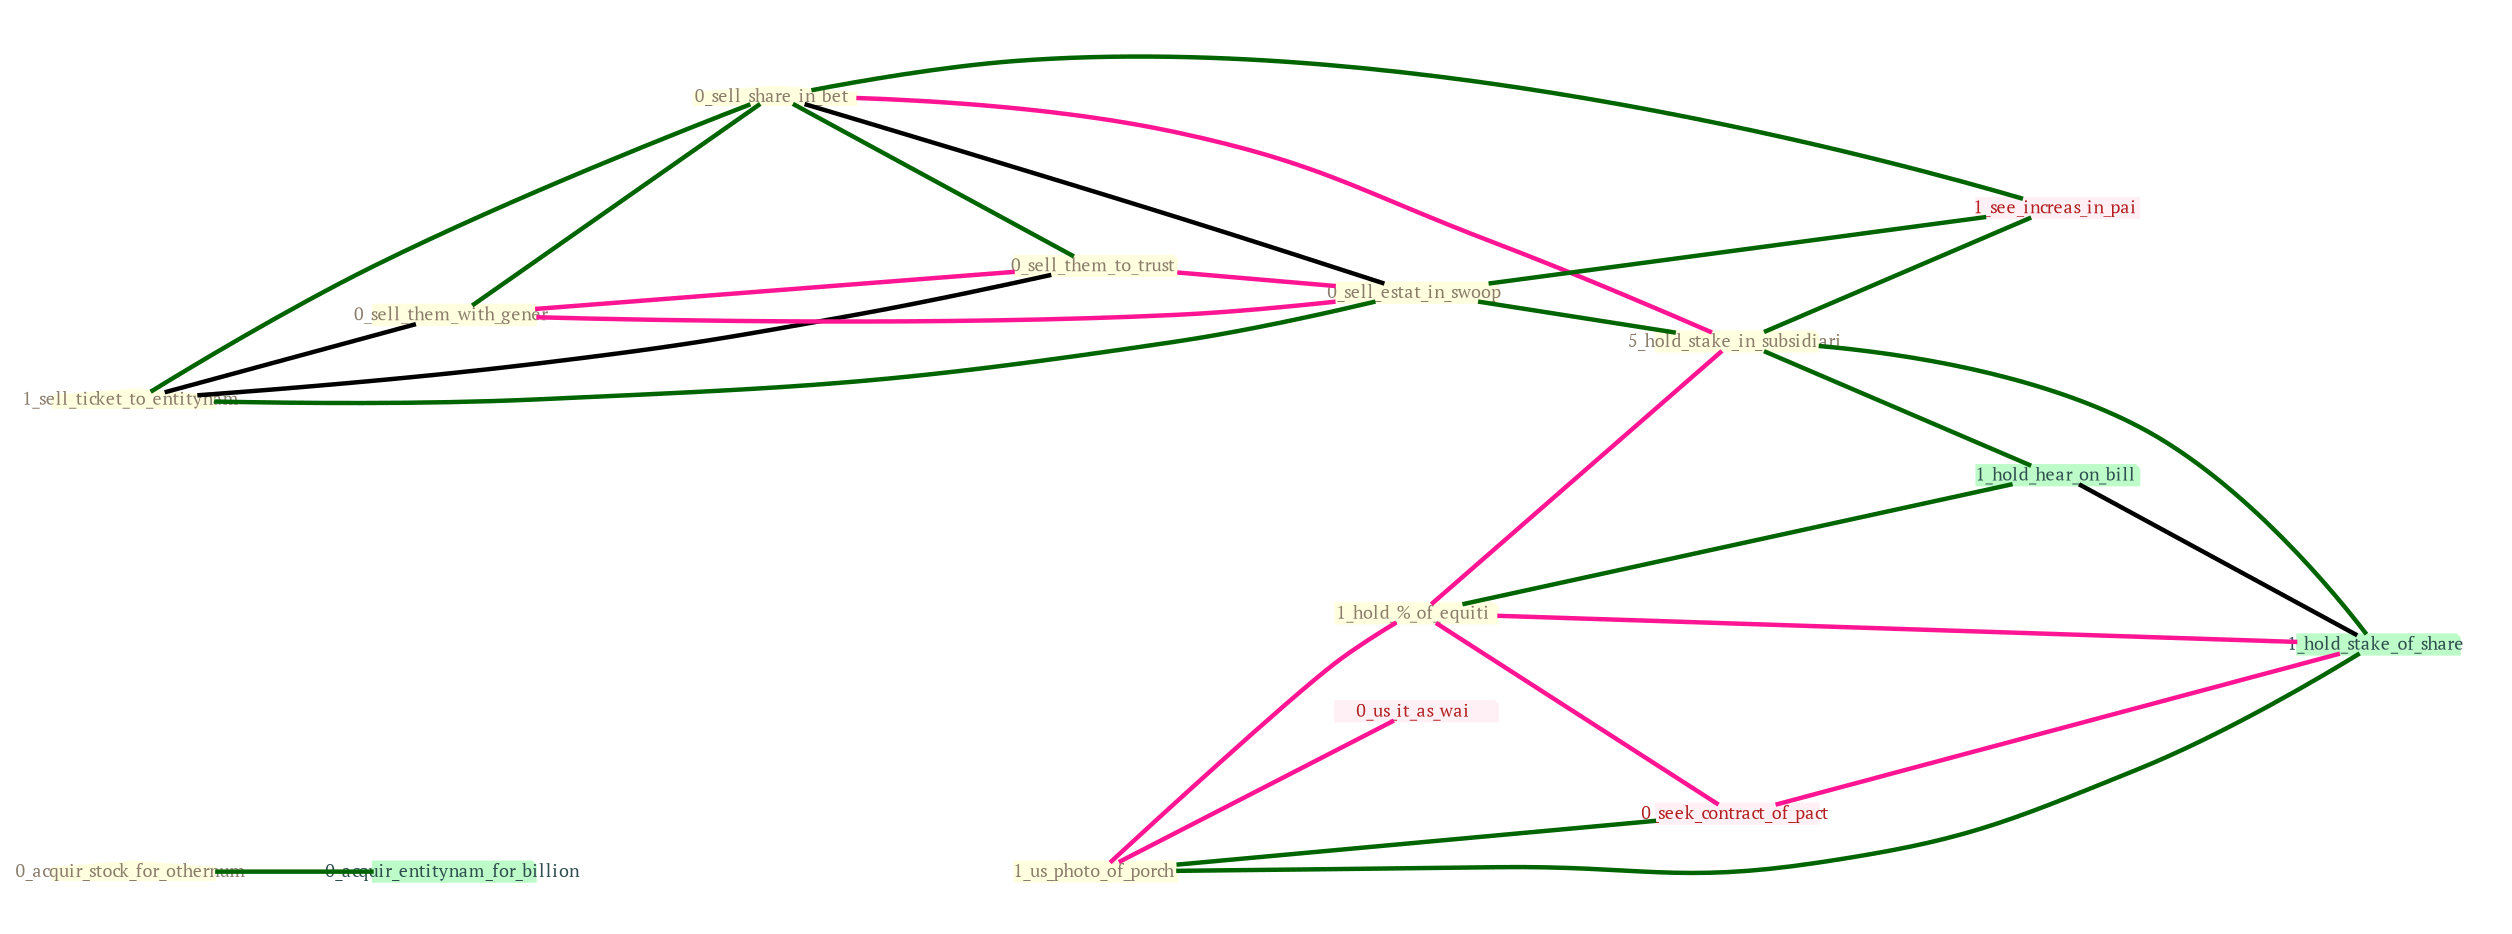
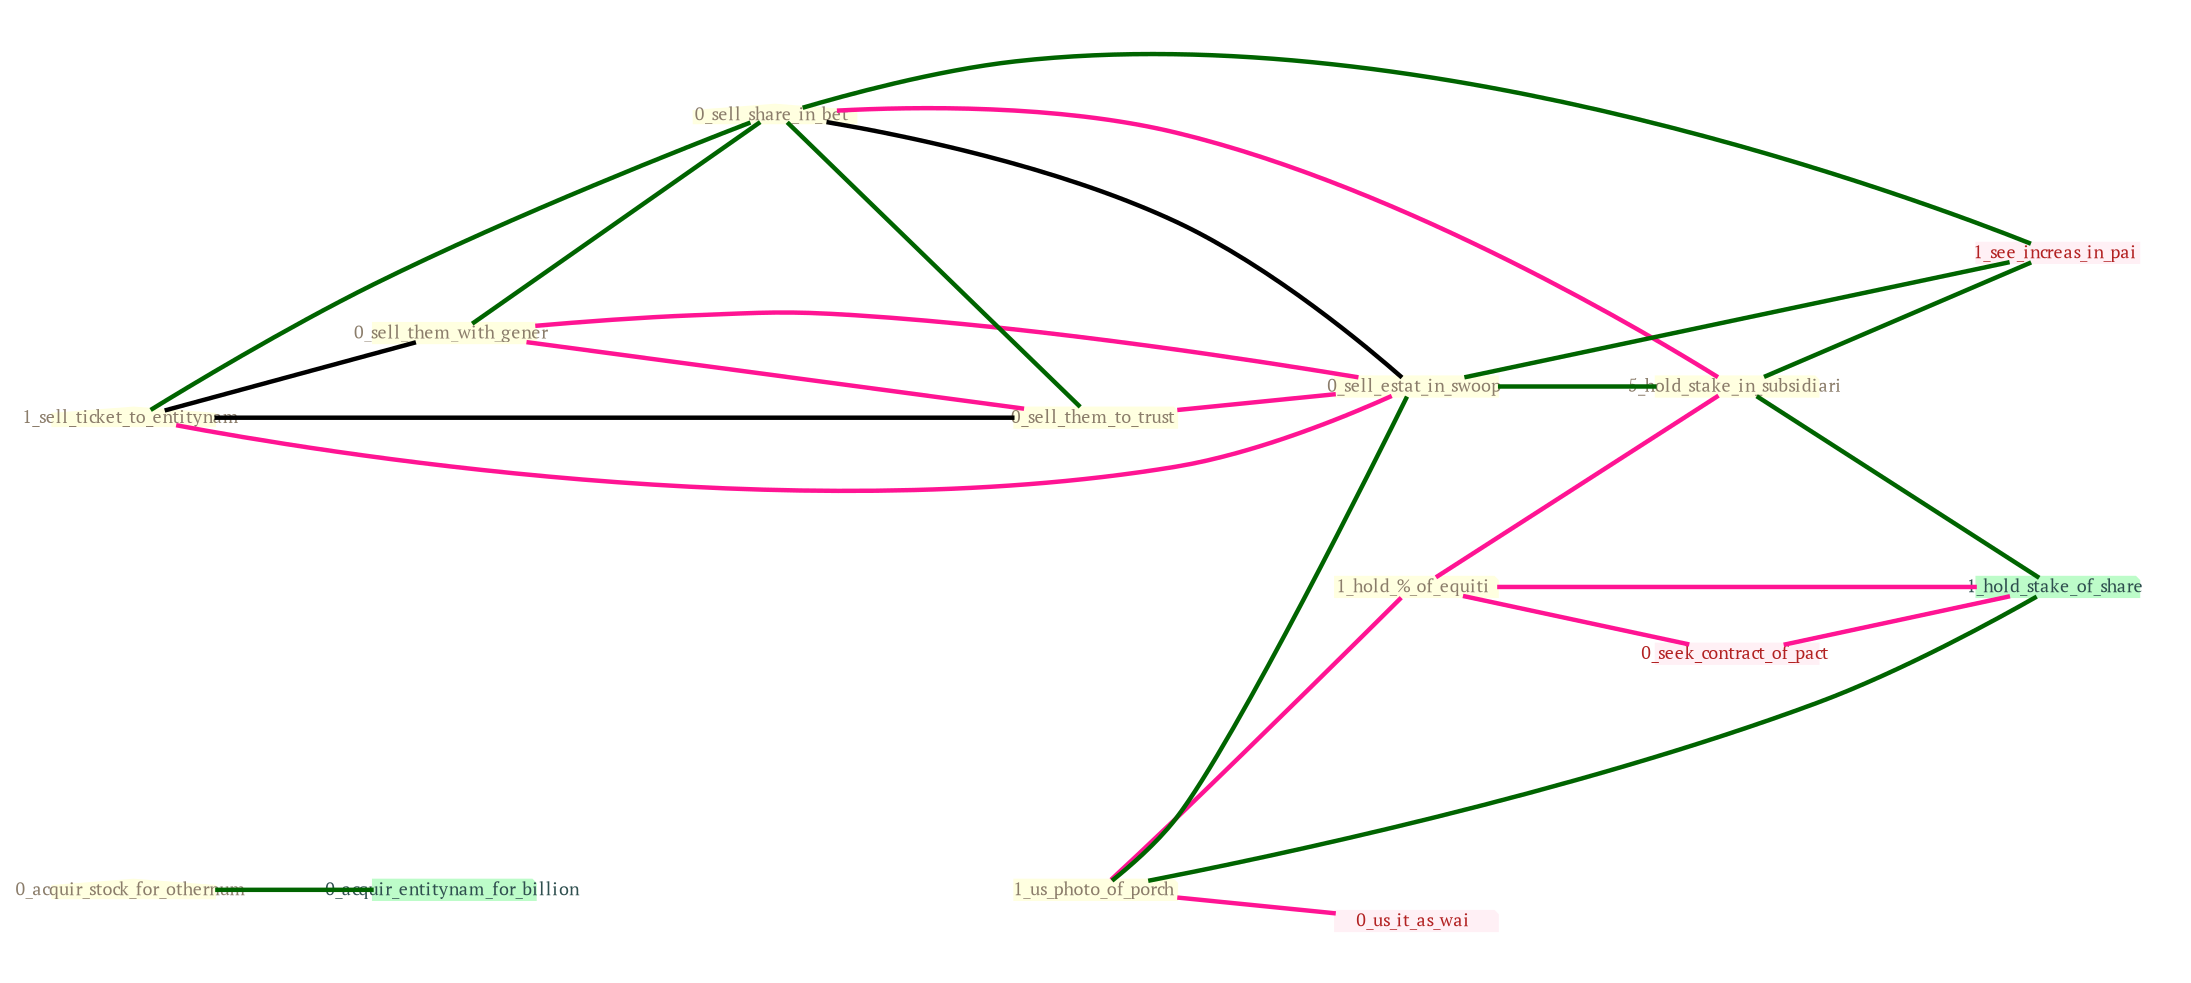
edge "0_sell_estat_in_swoop" -- "1_sell_ticket_to_entitynam": color darkgreen -> deeppink
node "1_hold_hear_on_bill": removed
edge "0_seek_contract_of_pact" -- "1_us_photo_of_porch": now "0_sell_estat_in_swoop" -- "1_us_photo_of_porch"
